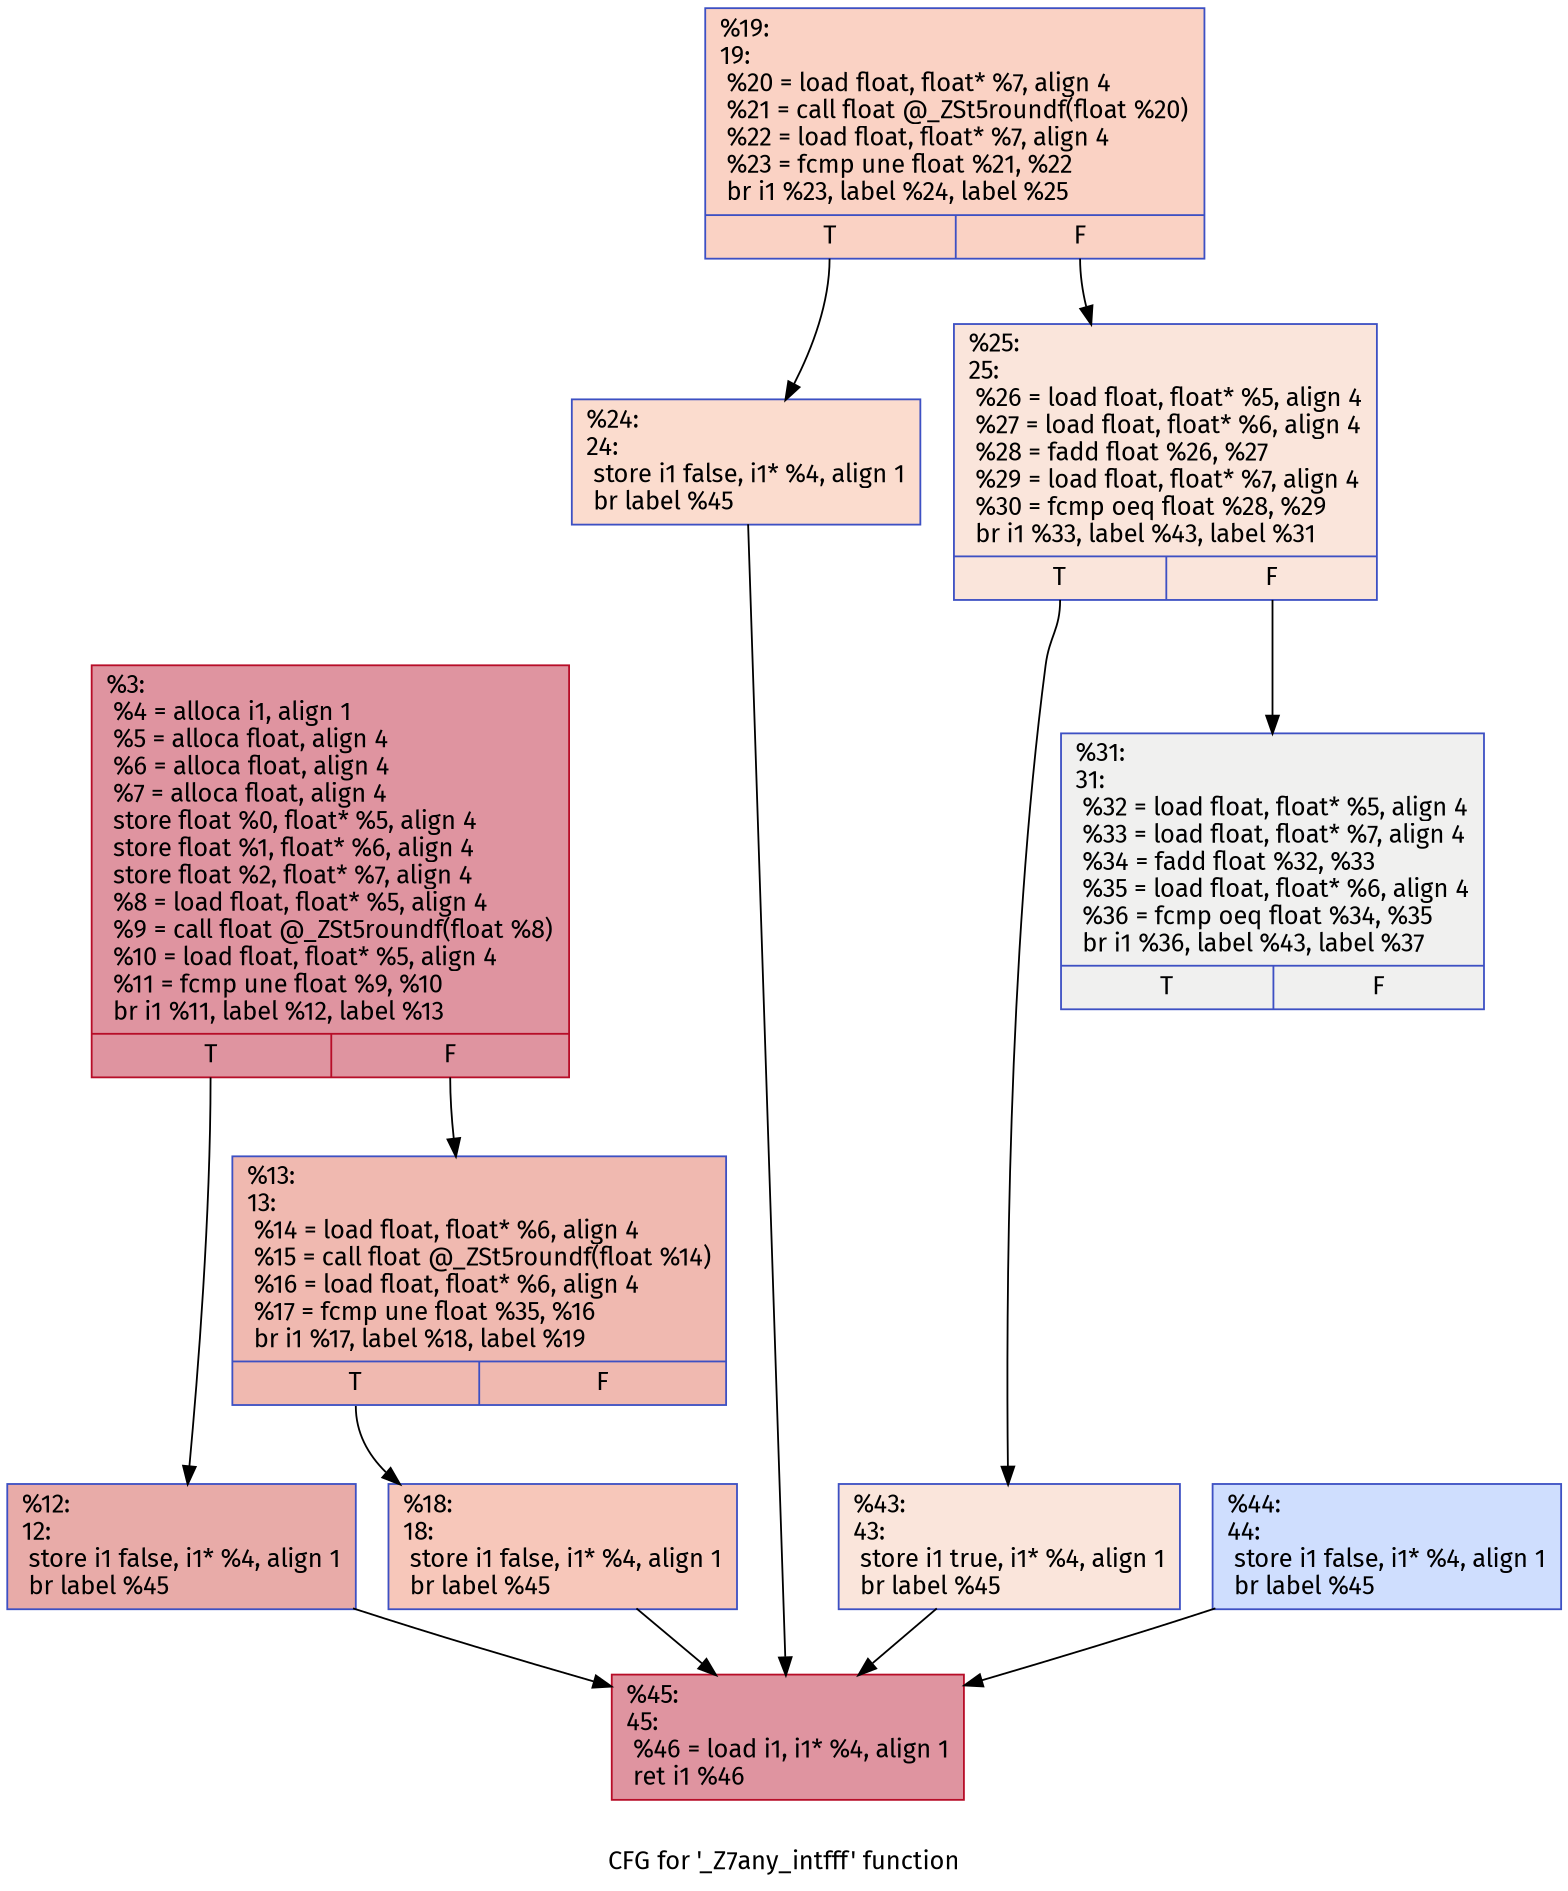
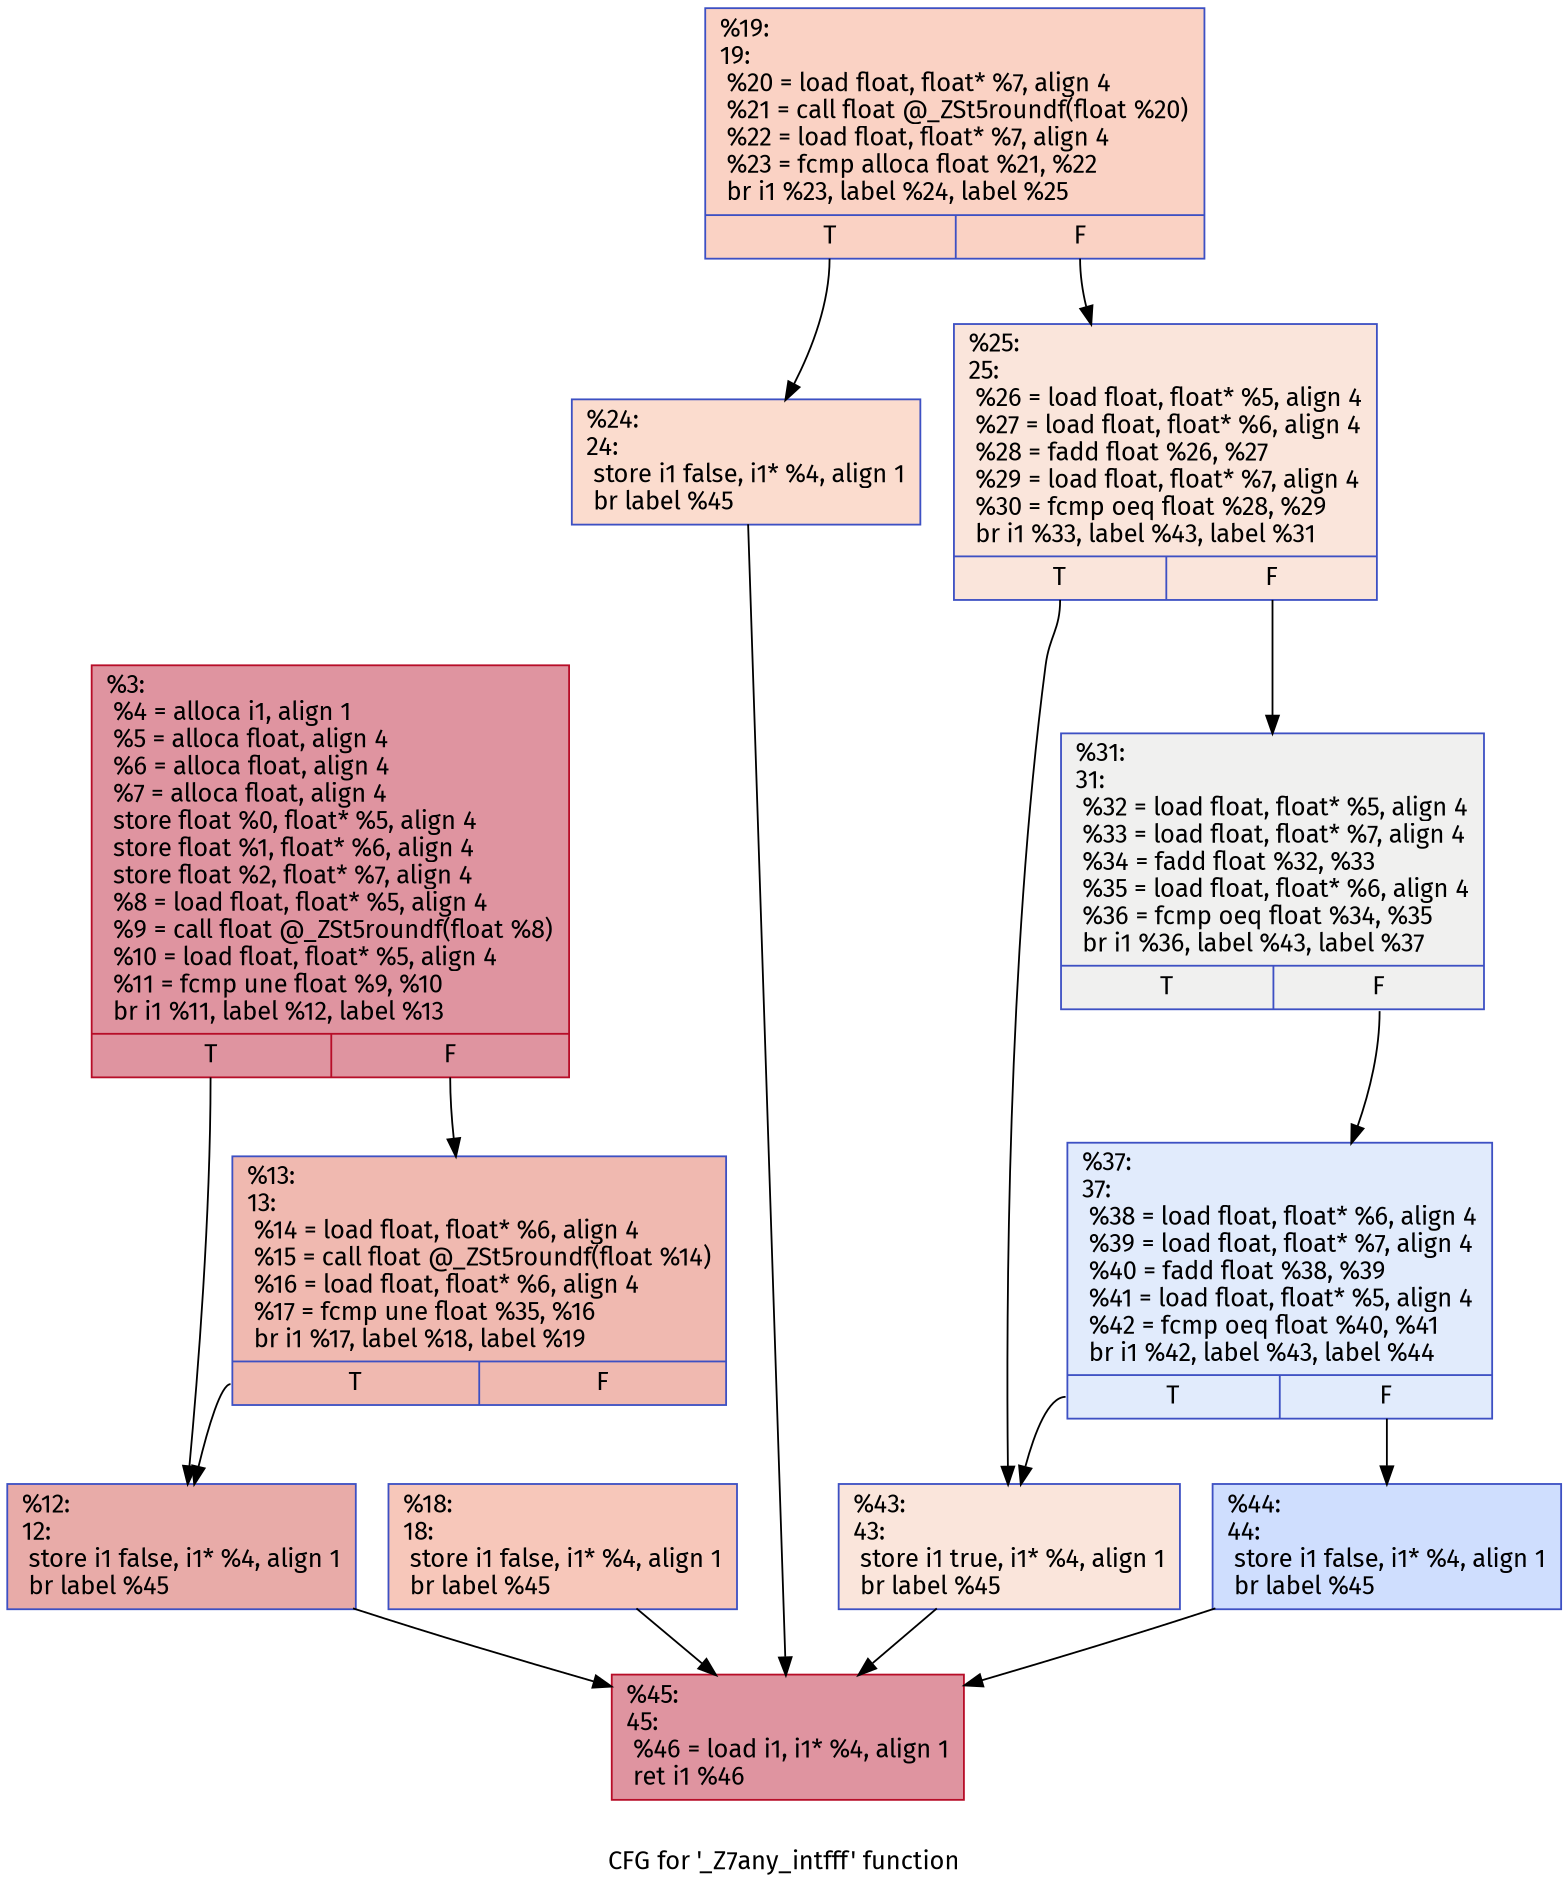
node "%19:": text "%23 = fcmp une float %21, %22" -> "%23 = fcmp alloca float %21, %22"
node "%37:": added
edge "%13:" -> "%18:": now "%13:" -> "%12:"
